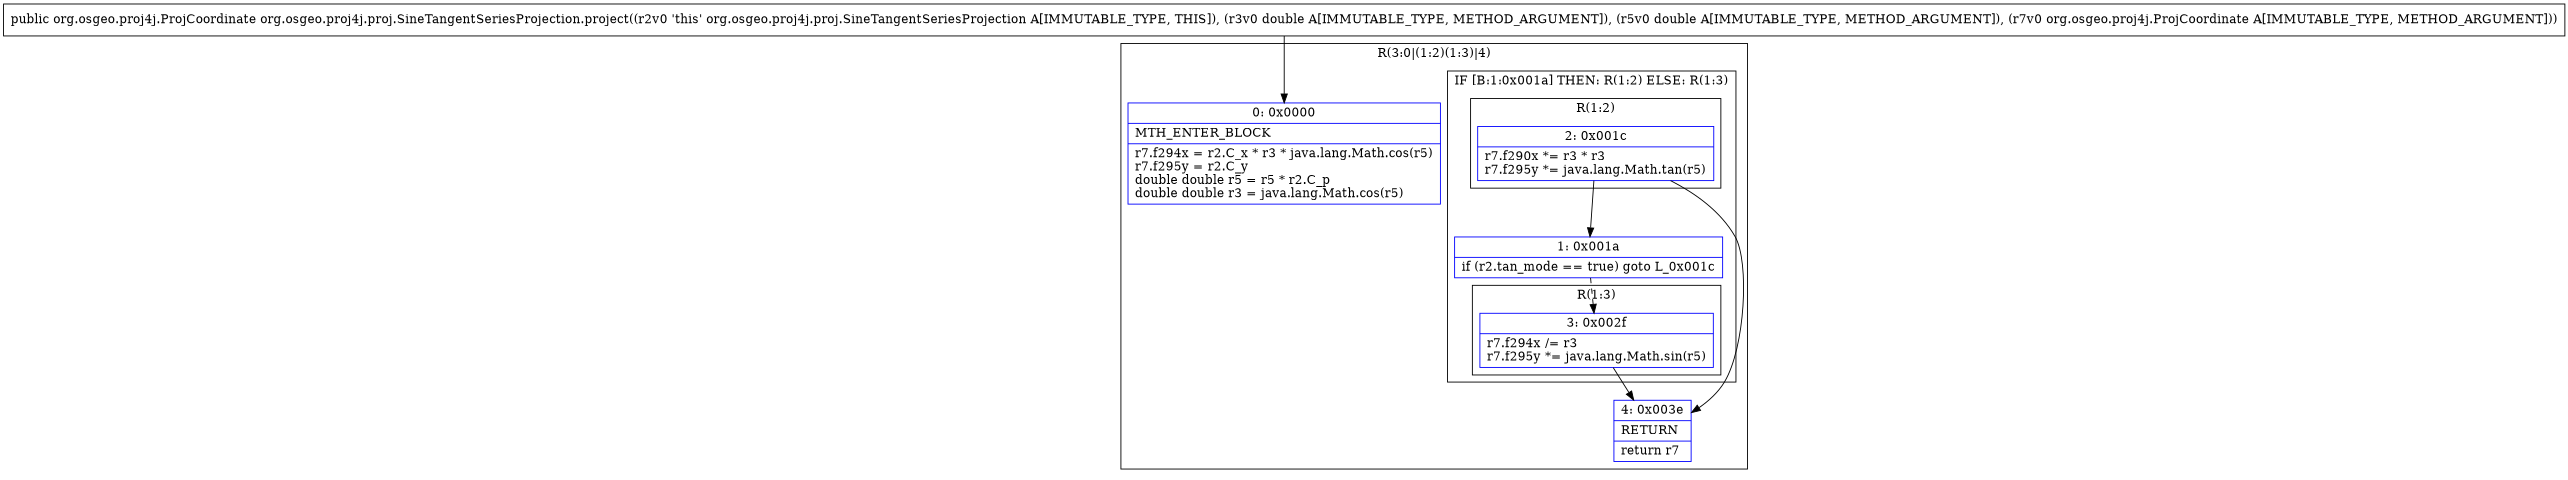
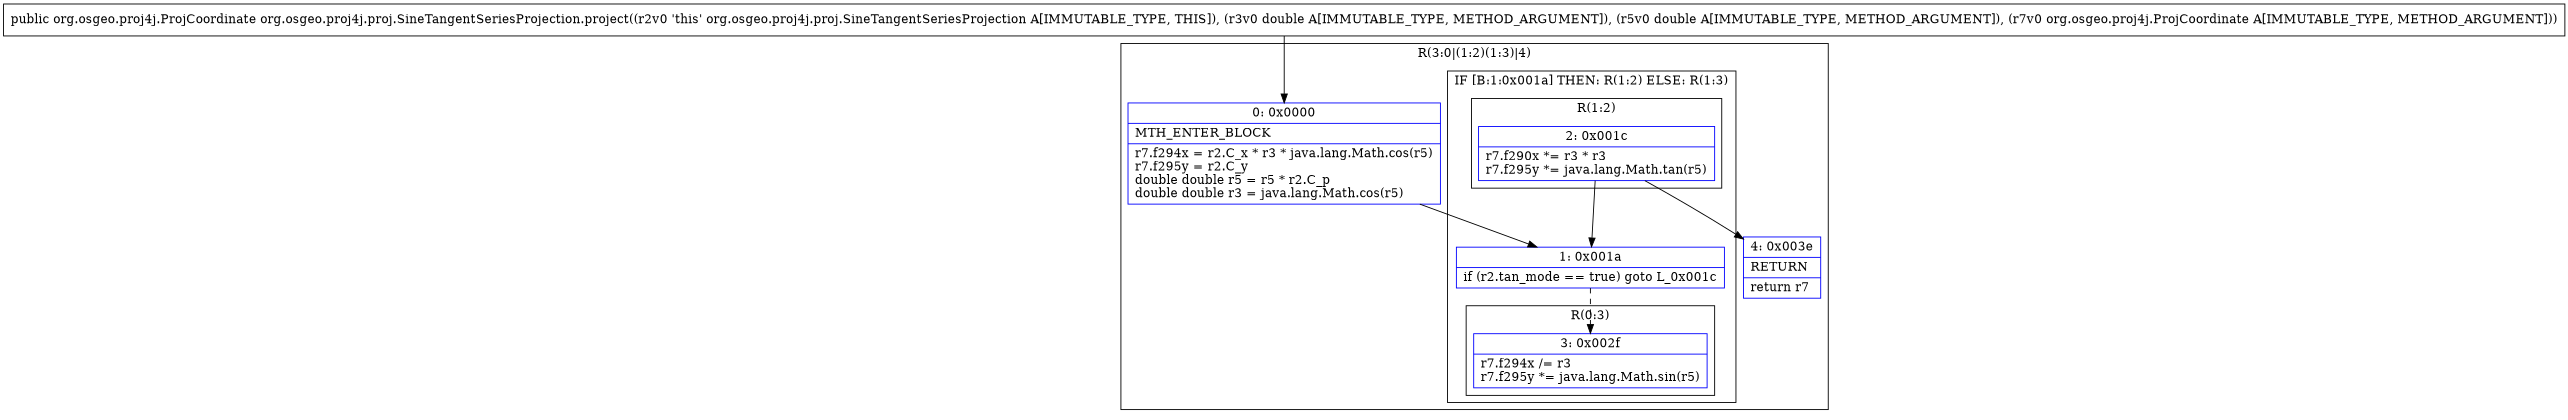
edge "0: 0x0000" -> "1: 0x001a": added
cluster "R(1:3)": label "R(1:3)" -> "R(0:3)"
edge "3: 0x002f" -> "4: 0x003e": removed
